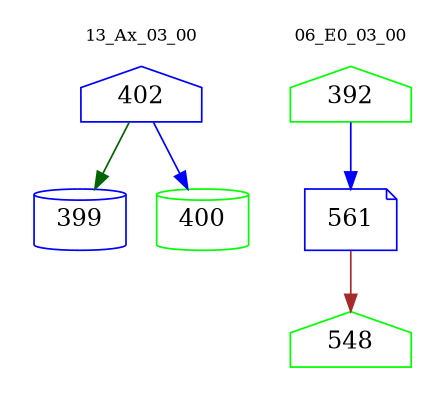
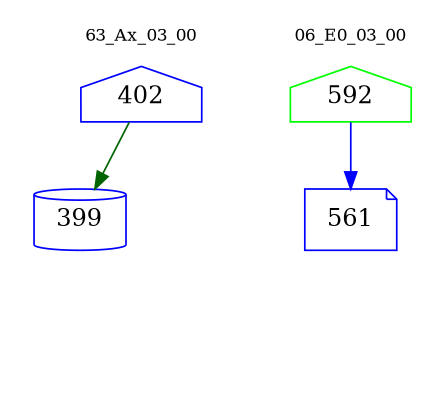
cluster "13_Ax_03_00": label "13_Ax_03_00" -> "63_Ax_03_00"
node "392": label "392" -> "592"
node "400": removed
node "548": removed
